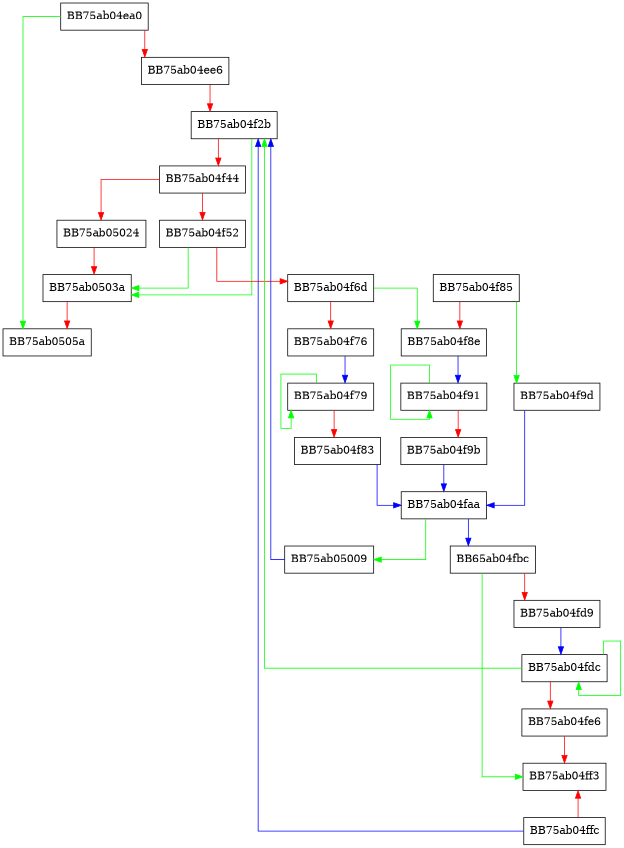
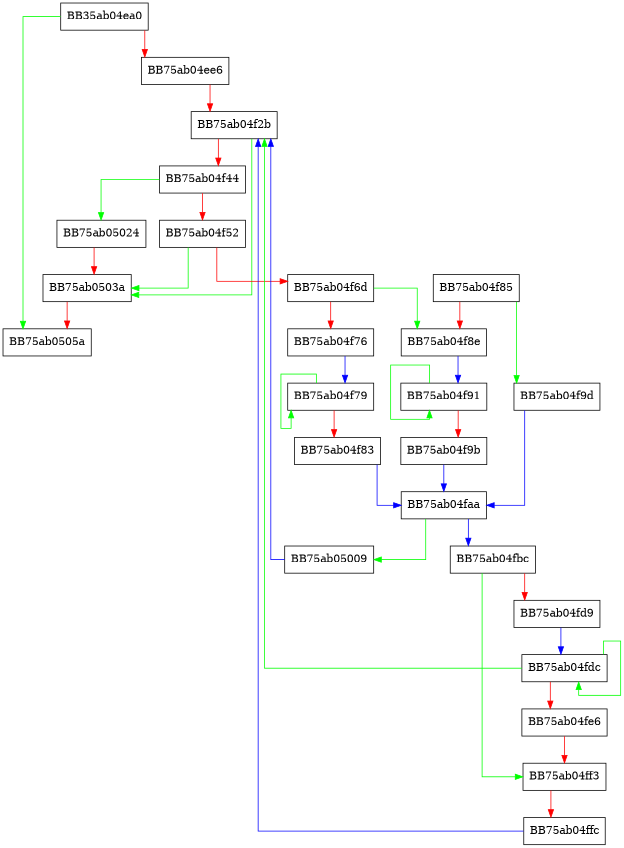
node "BB75ab04ea0": label "BB75ab04ea0" -> "BB35ab04ea0"
edge "BB75ab04f44" -> "BB75ab05024": color red -> green
node "BB65ab04fbc": label "BB65ab04fbc" -> "BB75ab04fbc"
edge "BB75ab04ffc" -> "BB75ab04ff3": reversed
